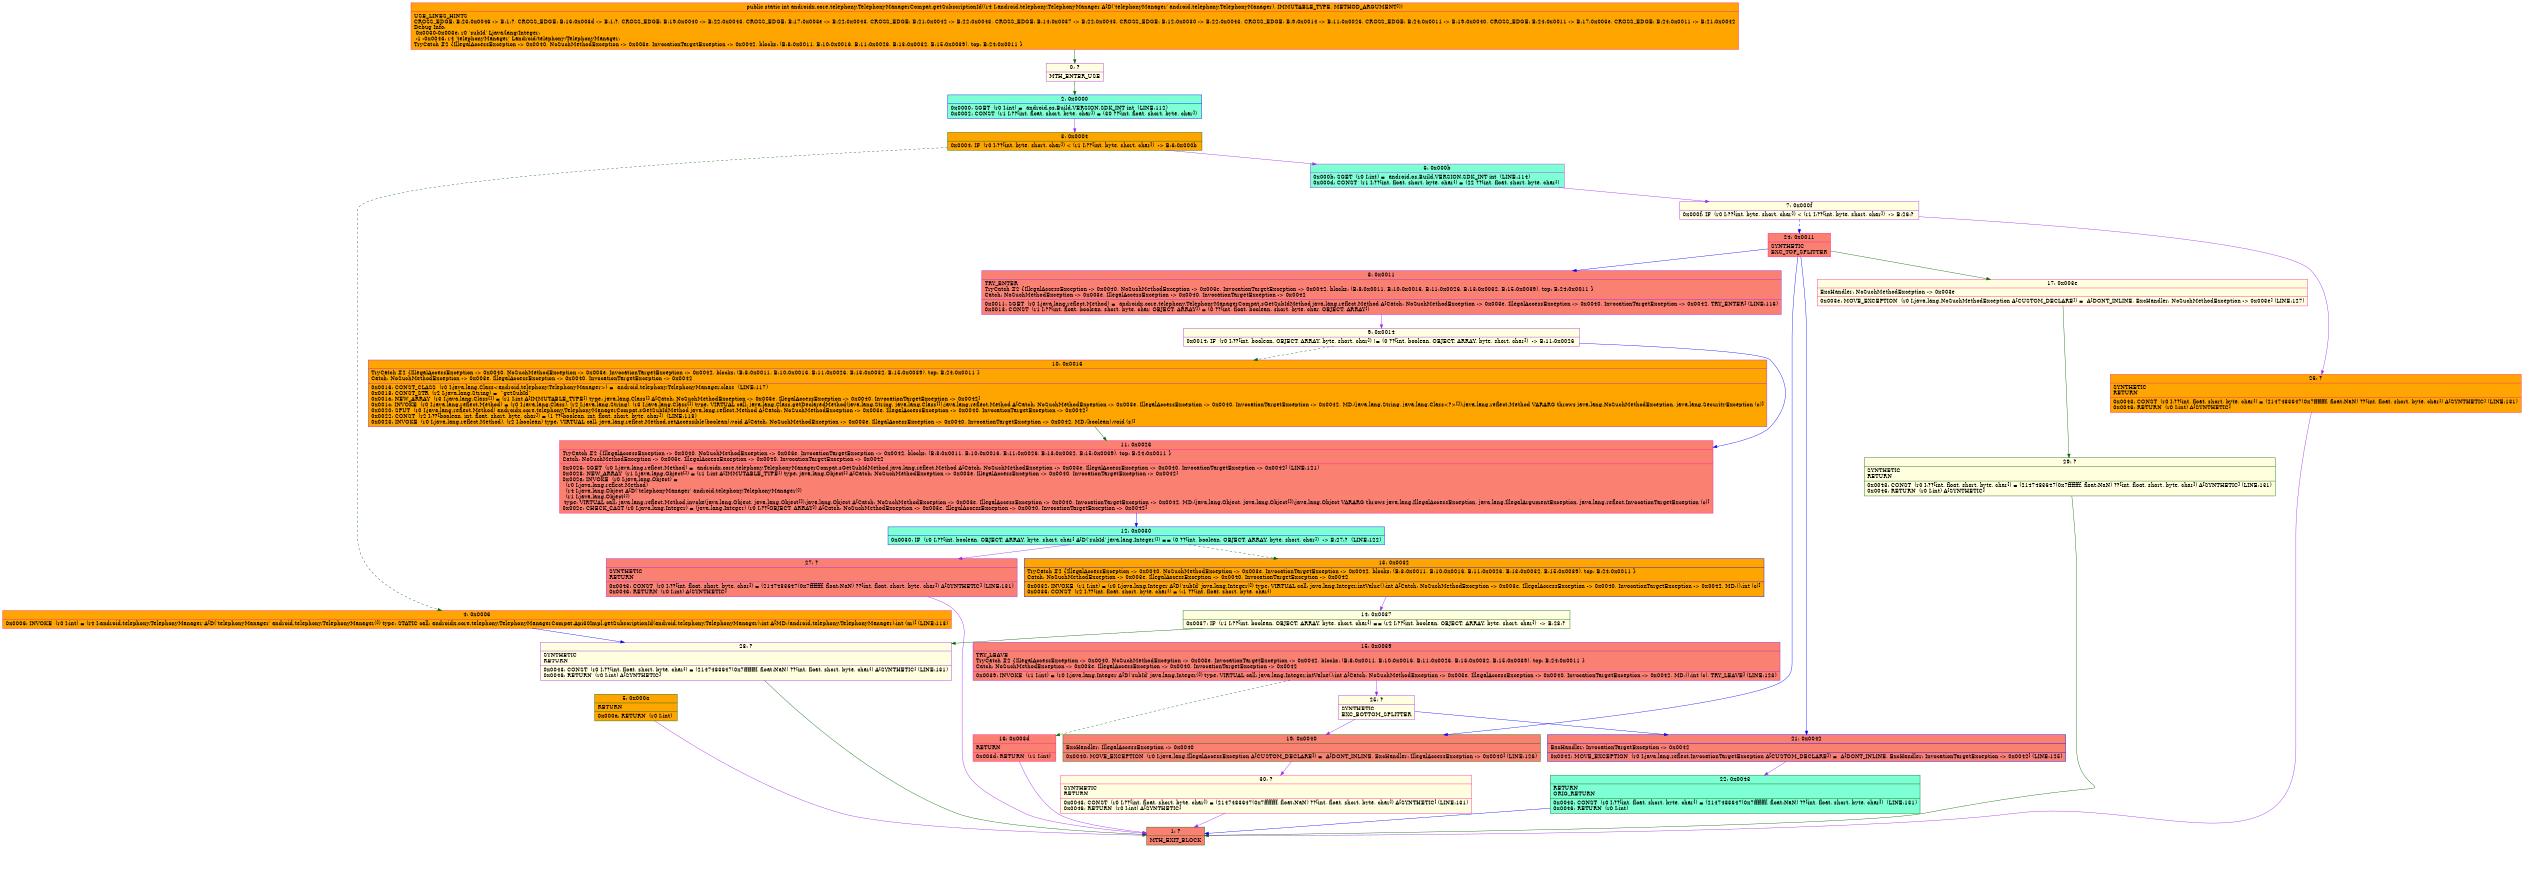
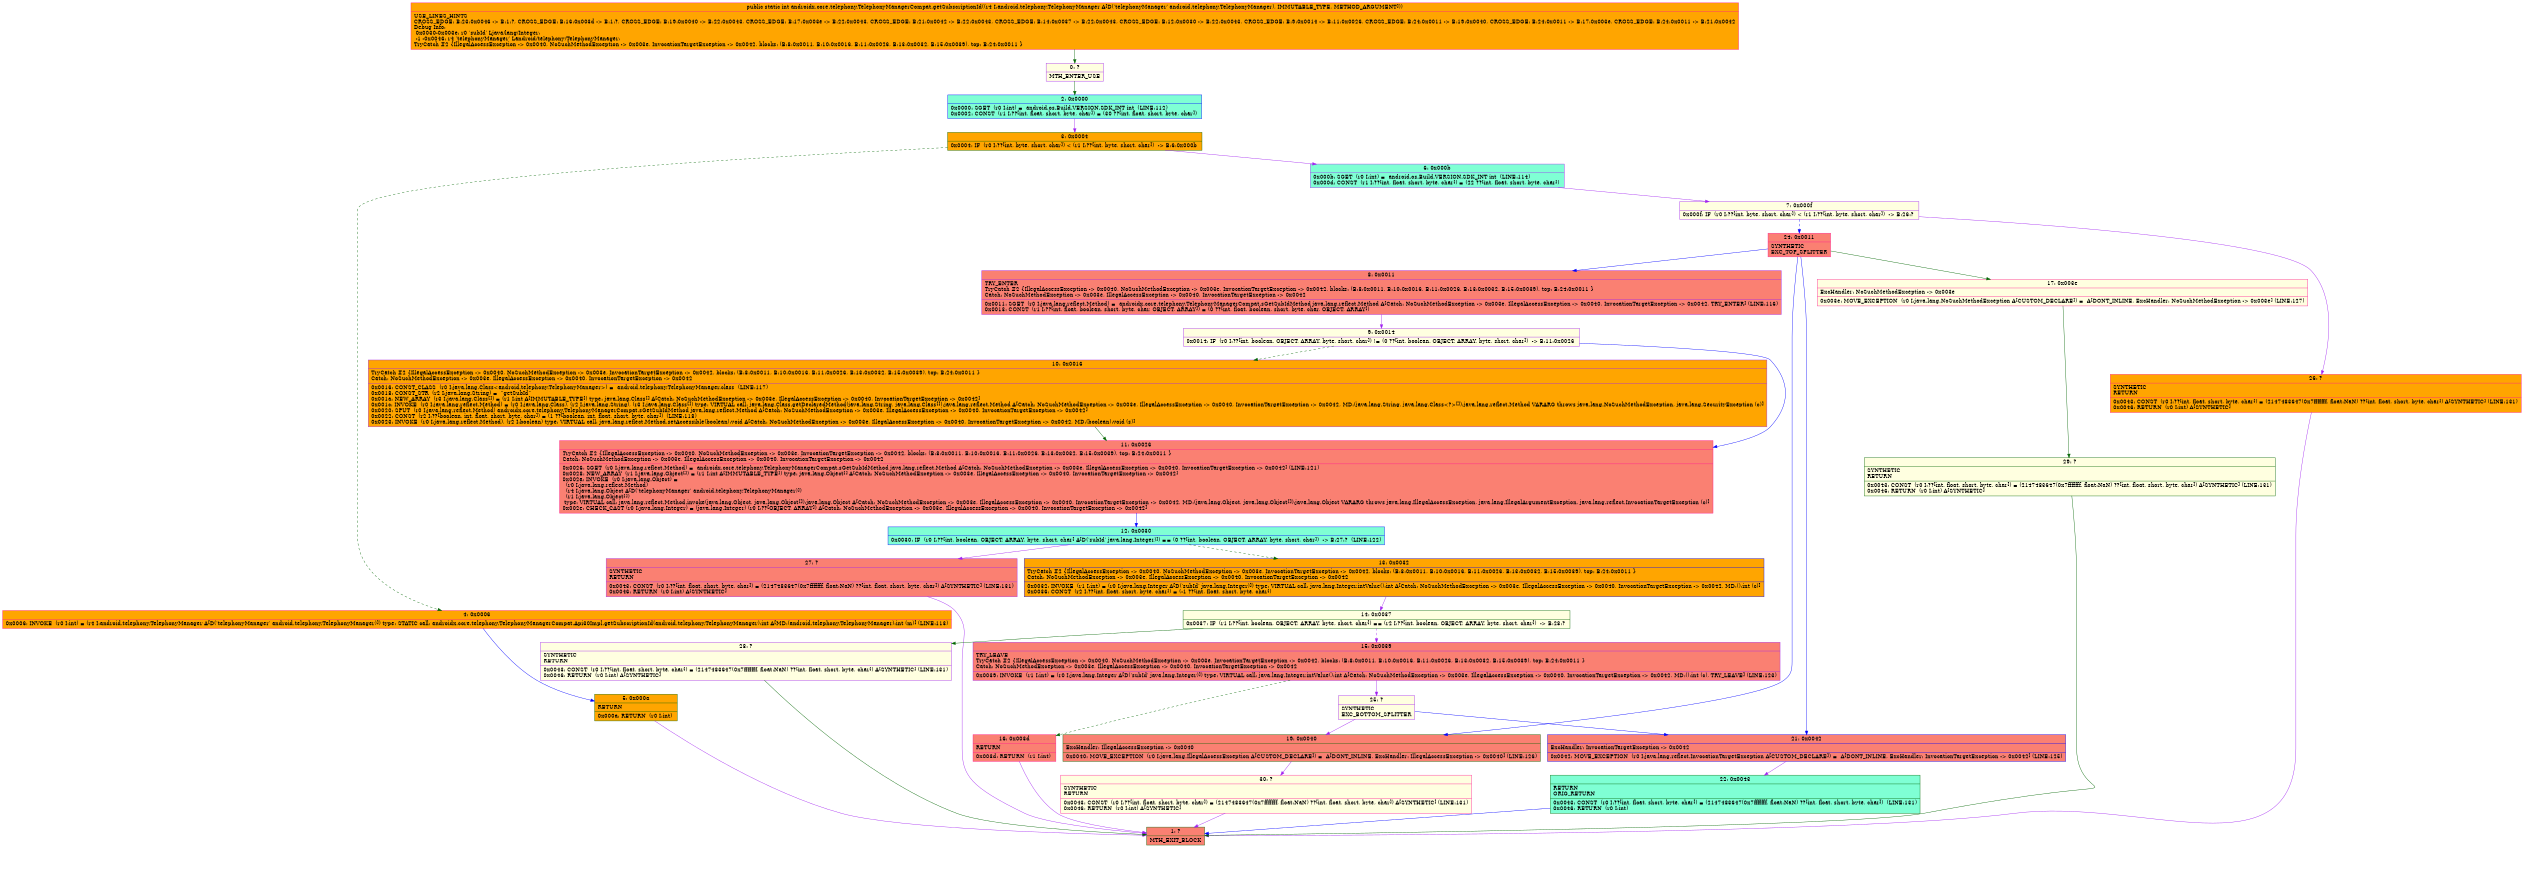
edge "14: 0x0037" -> "15: 0x0039": added
edge "4: 0x0006" -> "28: ?": now "4: 0x0006" -> "5: 0x000a"
